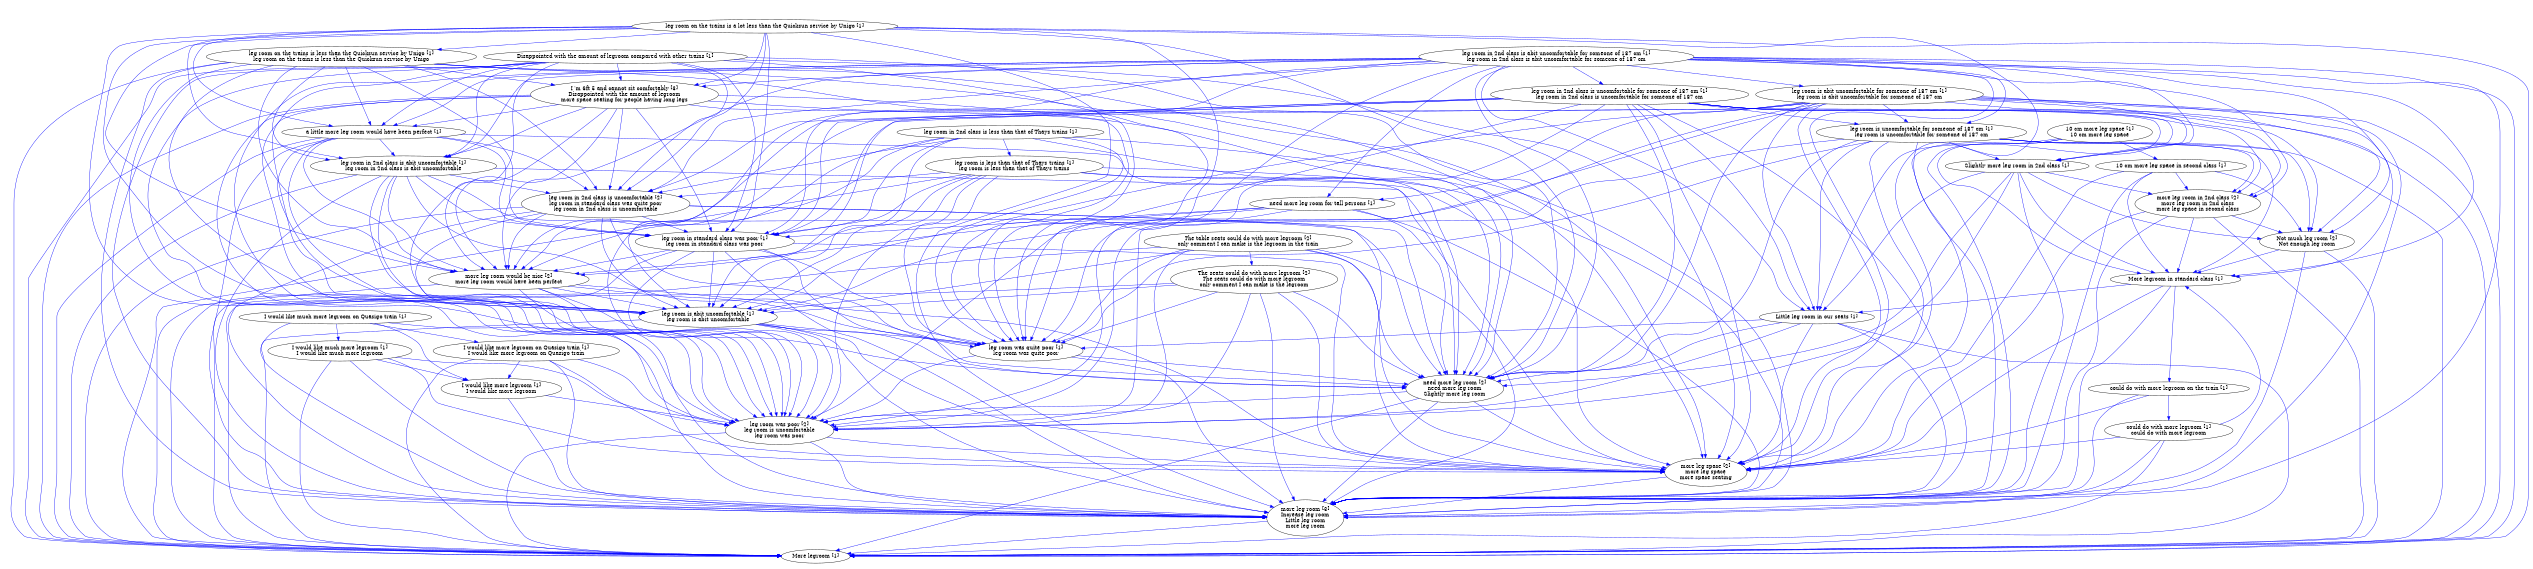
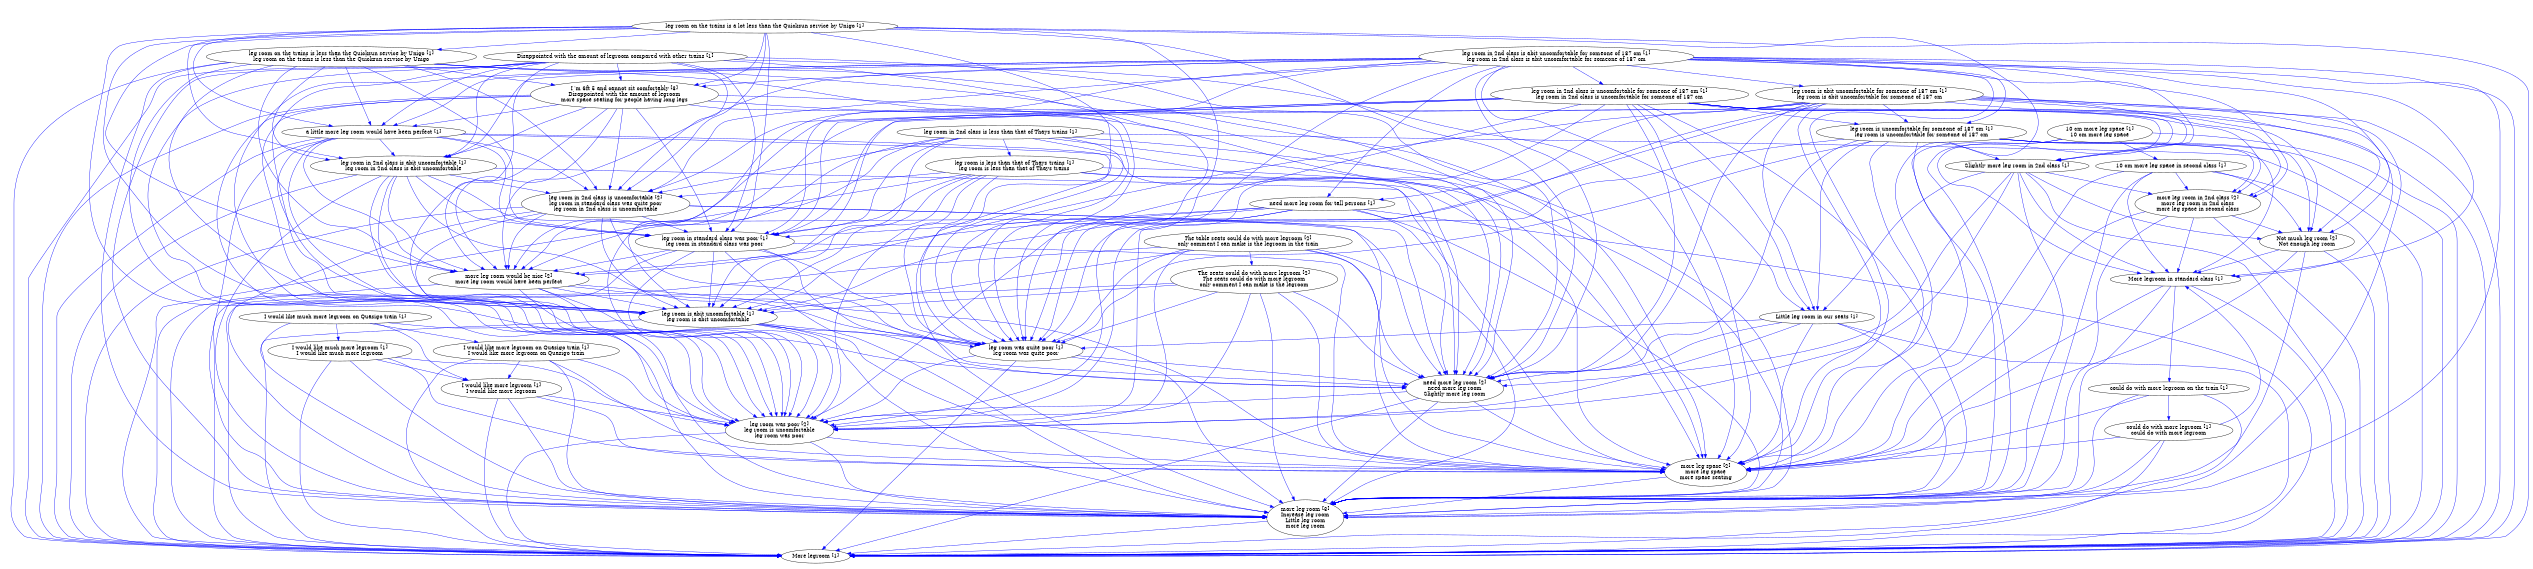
edge "a little more leg room would have been perfect [1]" -> "leg room was quite poor [1] leg room was quite poor": added
edge "10 cm more leg space [1] 10 cm more leg space" -> "Little leg room in our seats [1]": now "10 cm more leg space [1] 10 cm more leg space" -> "More legroom [1]"
edge "leg room in 2nd class is less than that of Thays trains [1]" -> "more leg space [2] more leg space more space seating": added
edge "need more leg room for tall persons [1]" -> "leg room was quite poor [1] leg room was quite poor": added
edge "More legroom in standard class [1]" -> "Little leg room in our seats [1]": now "More legroom in standard class [1]" -> "More legroom [1]"
edge "Not much leg room [2] Not enough leg room" -> "more leg space [2] more leg space more space seating": added
edge "leg room was quite poor [1] leg room was quite poor" -> "More legroom [1]": added
edge "I would like more legroom [1] I would like more legroom" -> "more leg space [2] more leg space more space seating": added
edge "Slightly more leg room in 2nd class [1]" -> "More legroom [1]": added
edge "leg room in 2nd class is less than that of Thays trains [1]" -> "More legroom [1]": added
edge "need more leg room for tall persons [1]" -> "More legroom [1]": added
edge "could do with more legroom on the train [1]" -> "More legroom [1]": added
edge "I would like more legroom [1] I would like more legroom" -> "More legroom [1]": added
edge "10 cm more leg space in second class [1]" -> "More legroom [1]": added
